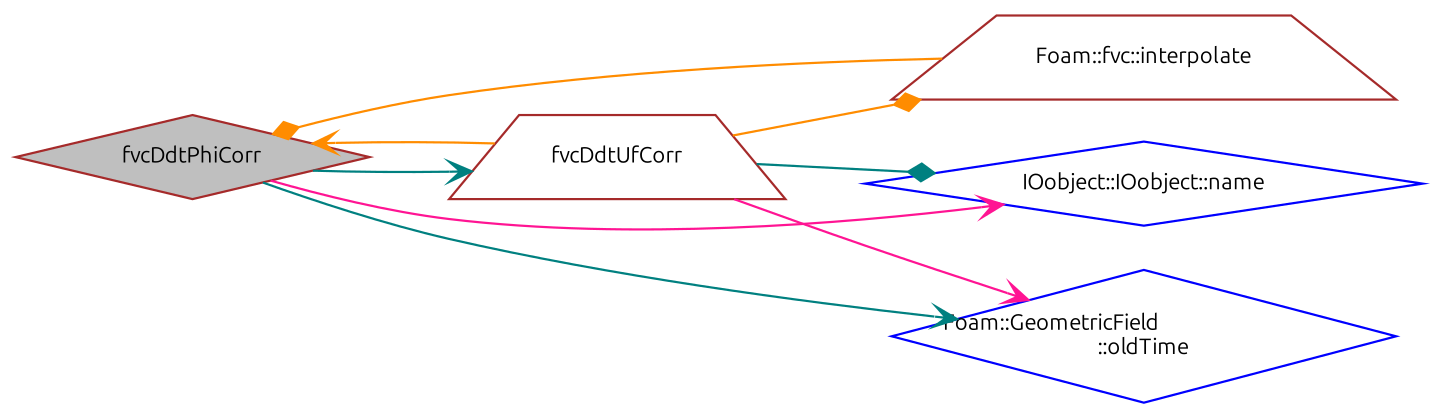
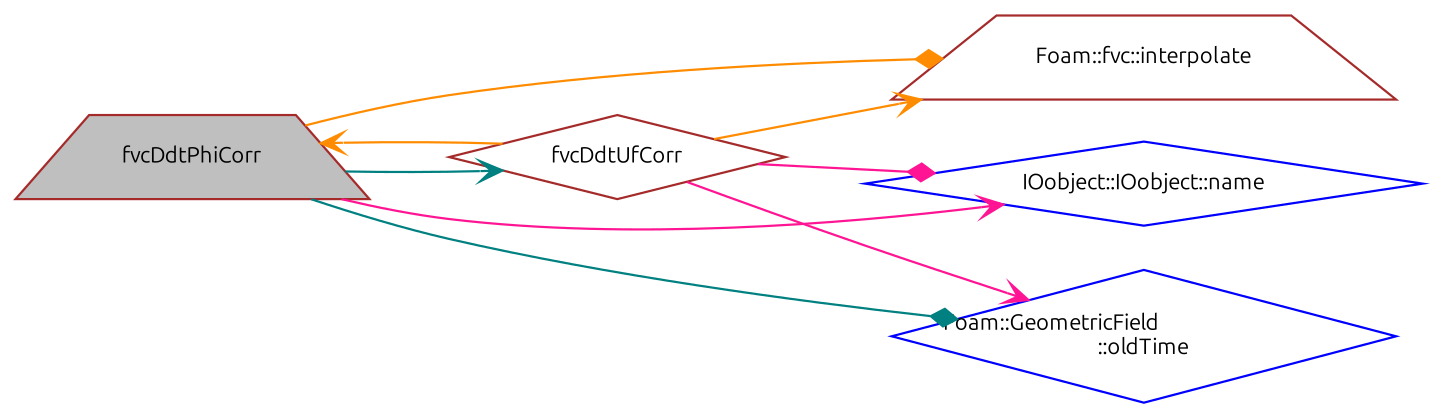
edge "Foam::fvc::interpolate" -> "fvcDdtPhiCorr": reversed
edge "fvcDdtUfCorr" -> "Foam::fvc::interpolate": arrowhead diamond -> vee
node "fvcDdtPhiCorr": shape diamond -> trapezium
node "fvcDdtUfCorr": shape trapezium -> diamond
edge "fvcDdtUfCorr" -> "IOobject::IOobject::name": color teal -> deeppink
edge "fvcDdtPhiCorr" -> "Foam::GeometricField ::oldTime": arrowhead vee -> diamond
